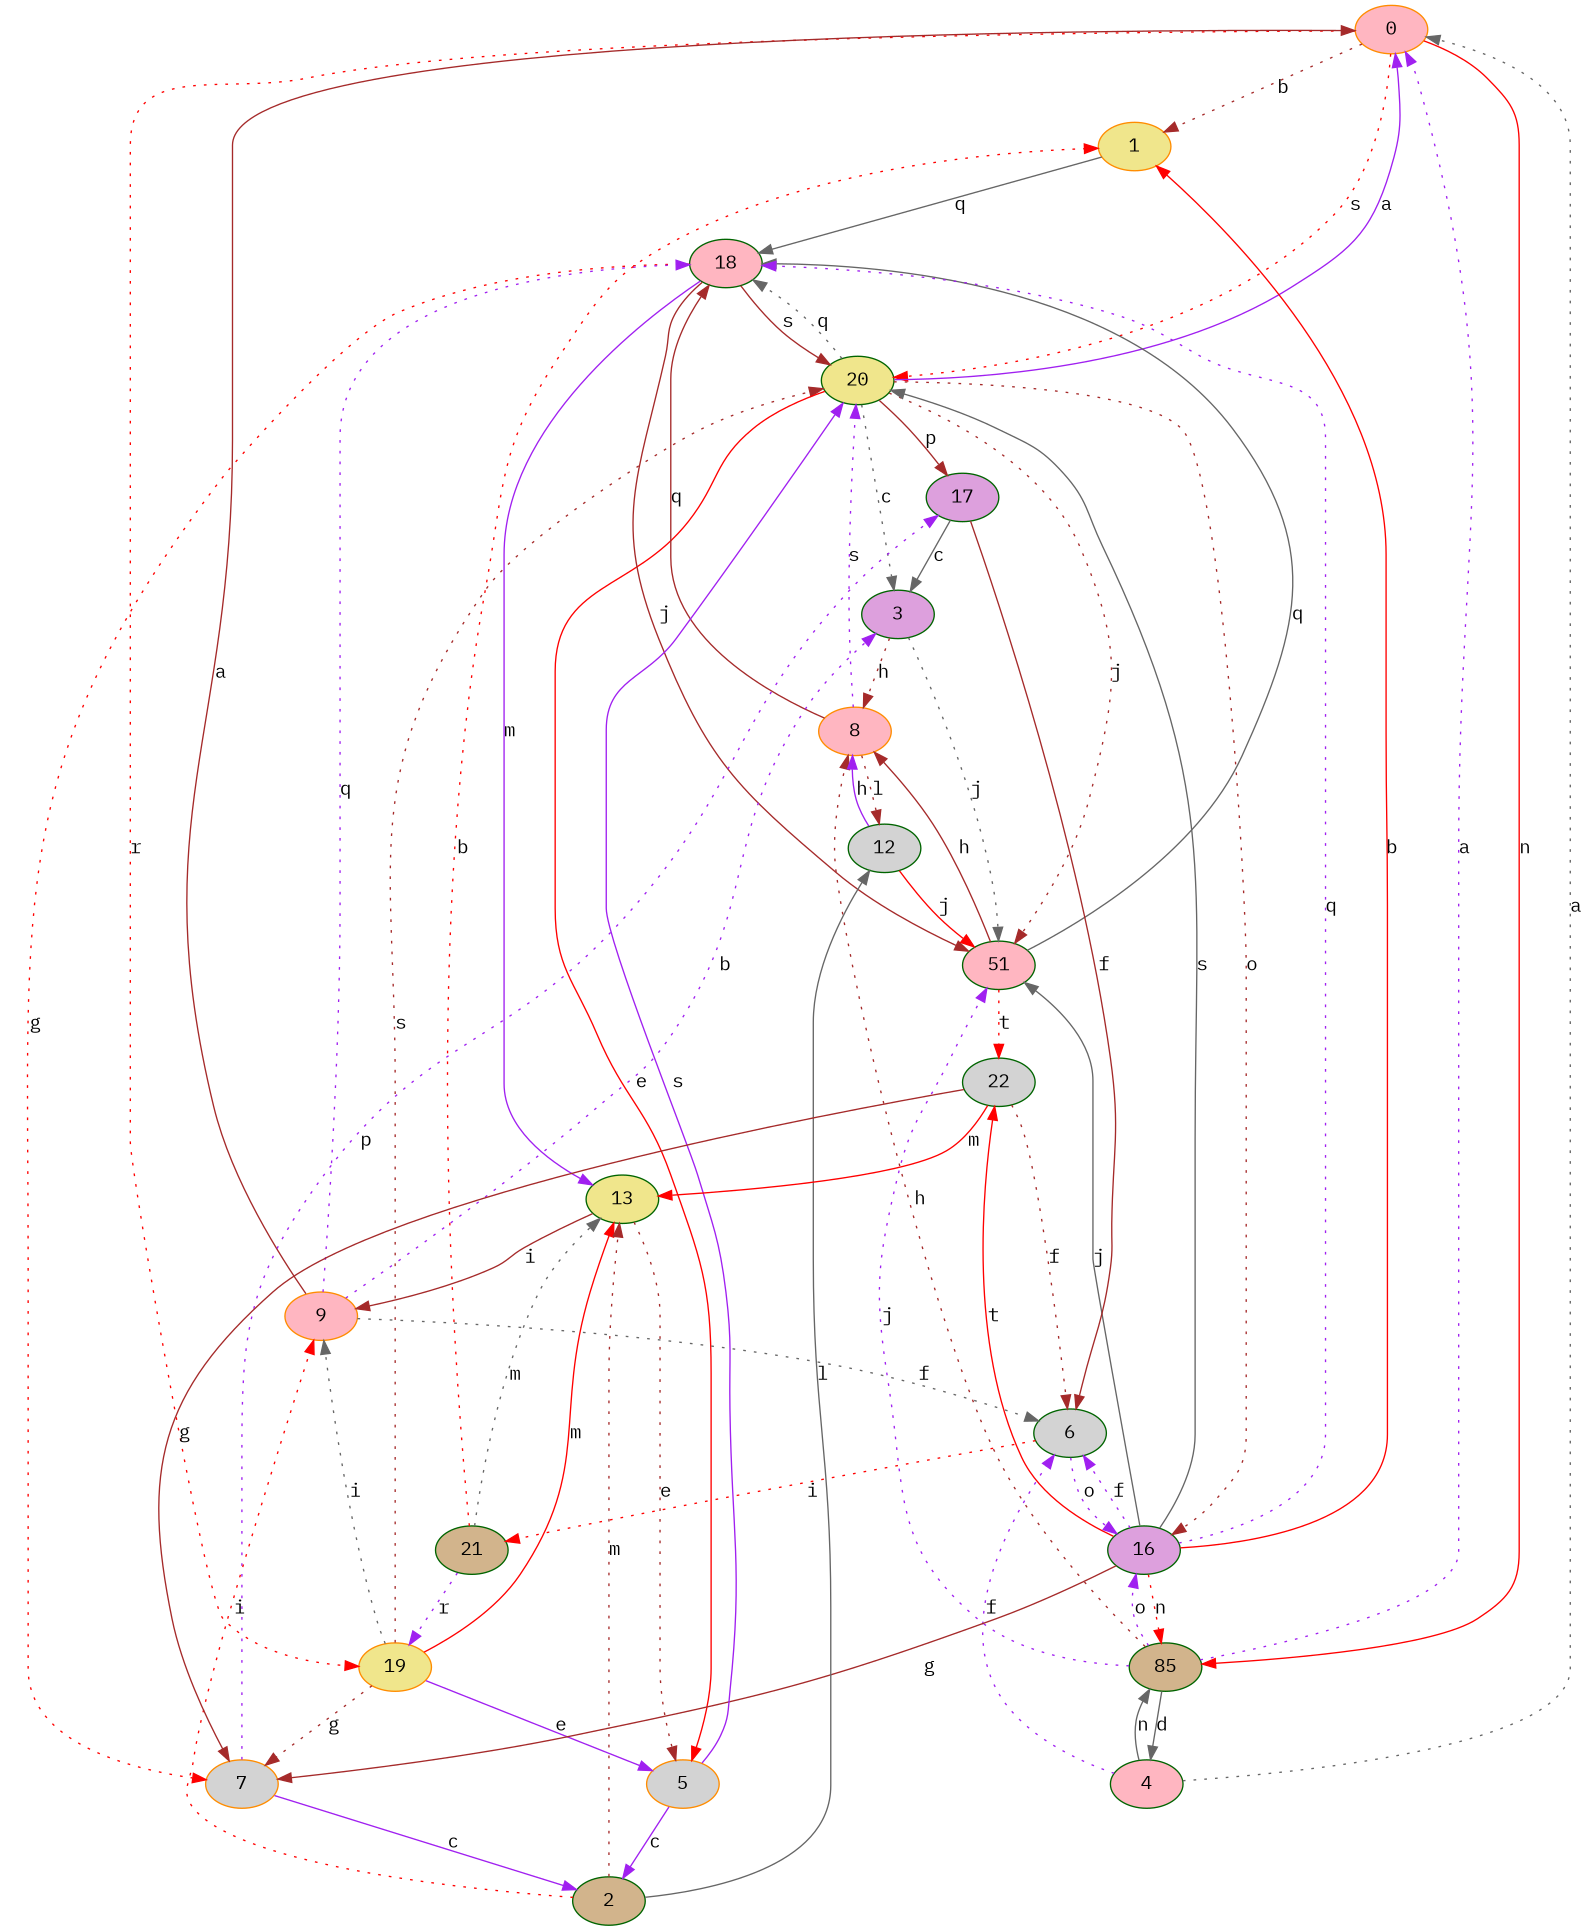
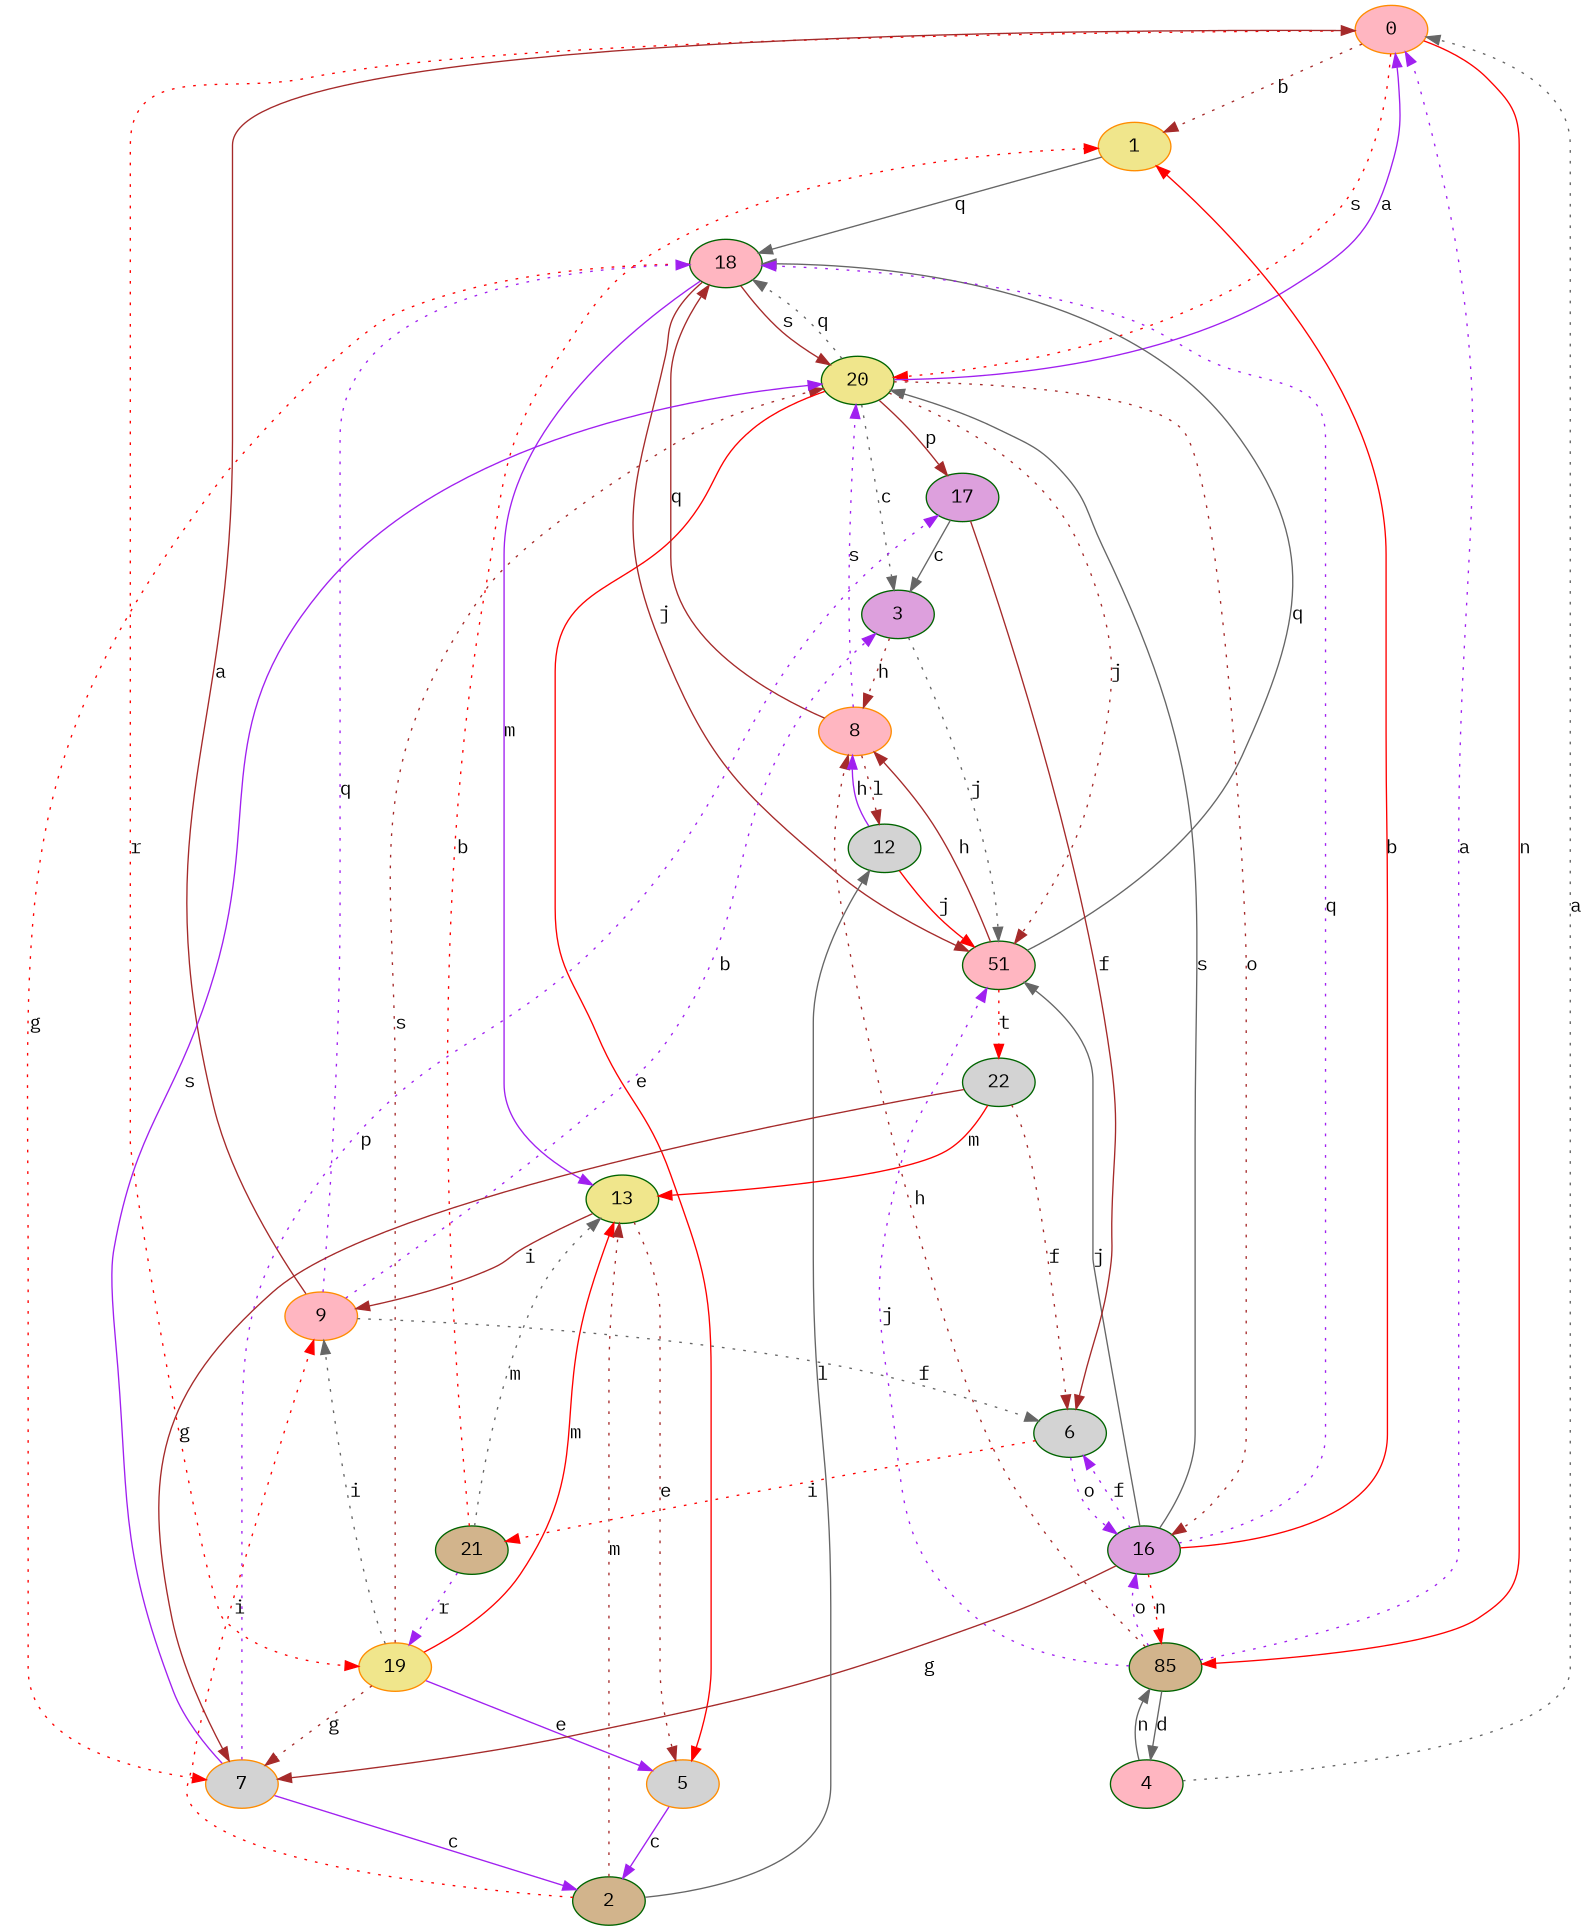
edge "5" -> "20": now "7" -> "20"
edge "16" -> "22": removed, label "t"
edge "4" -> "6": removed, label "f"
